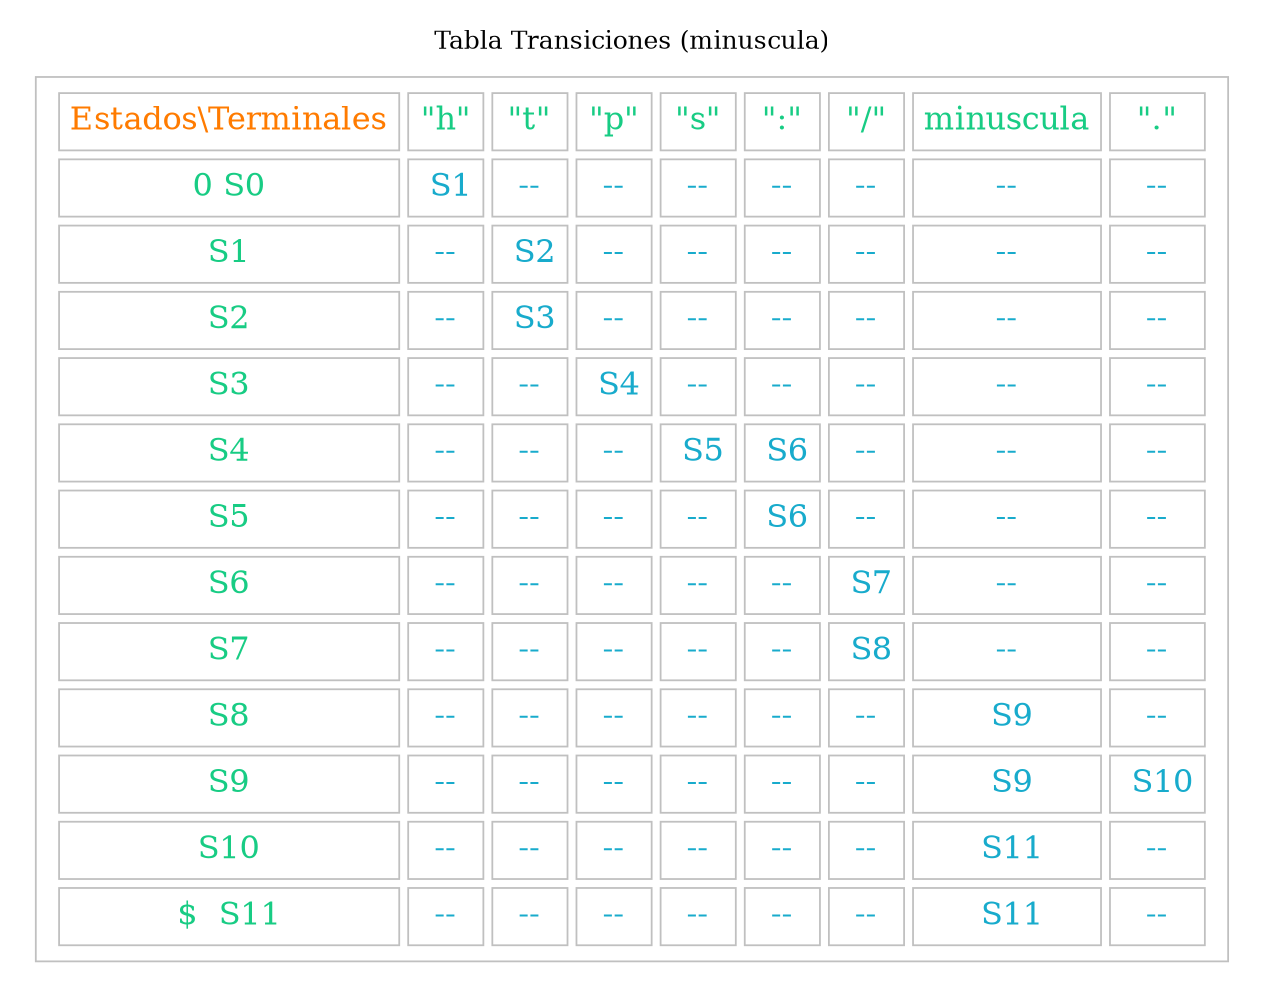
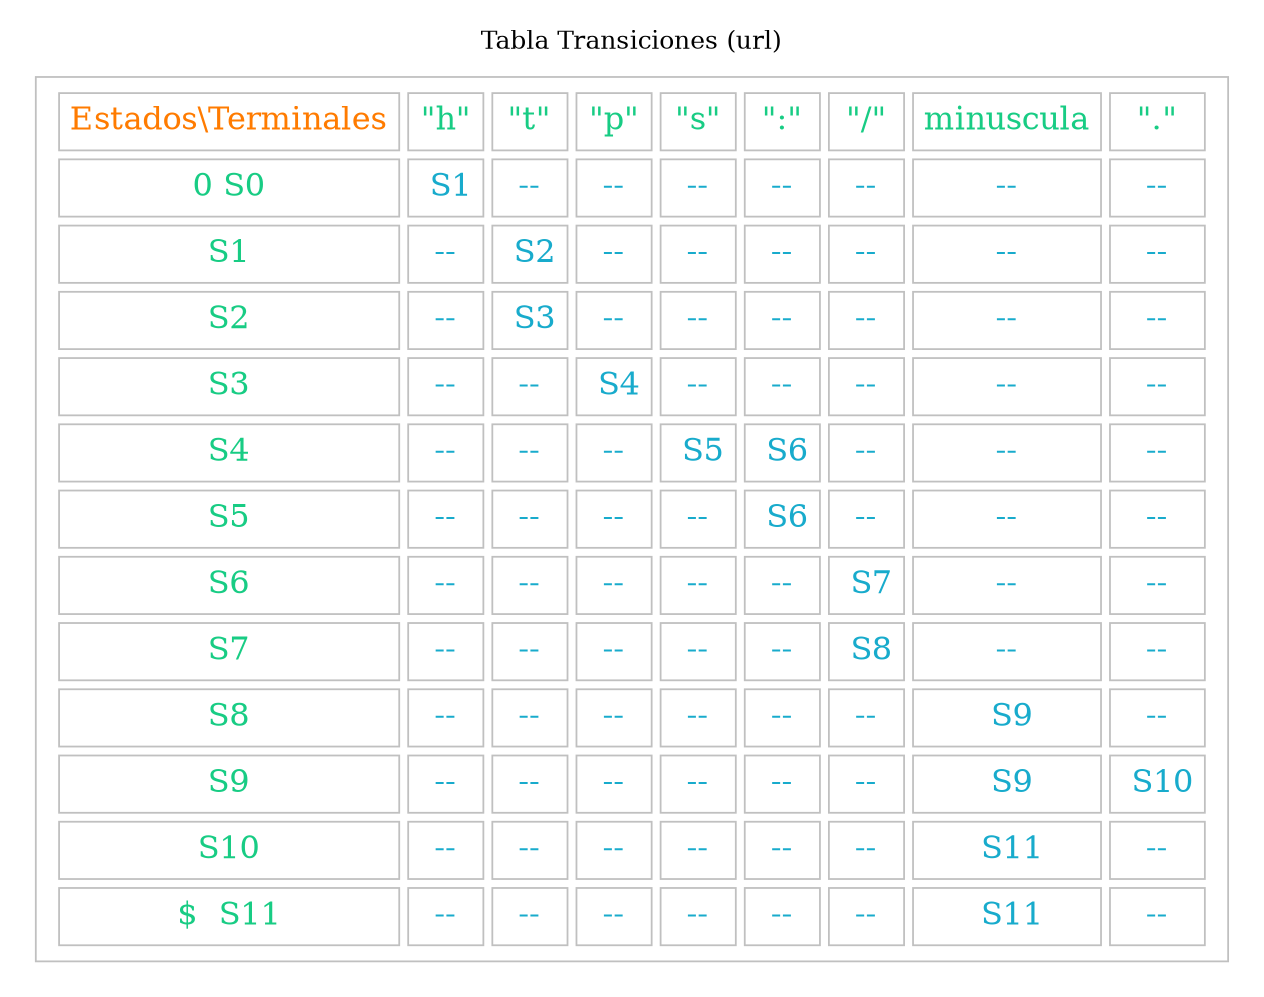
cluster "Tabla Transiciones (minuscula)": label "Tabla Transiciones (minuscula)" -> "Tabla Transiciones (url)"
